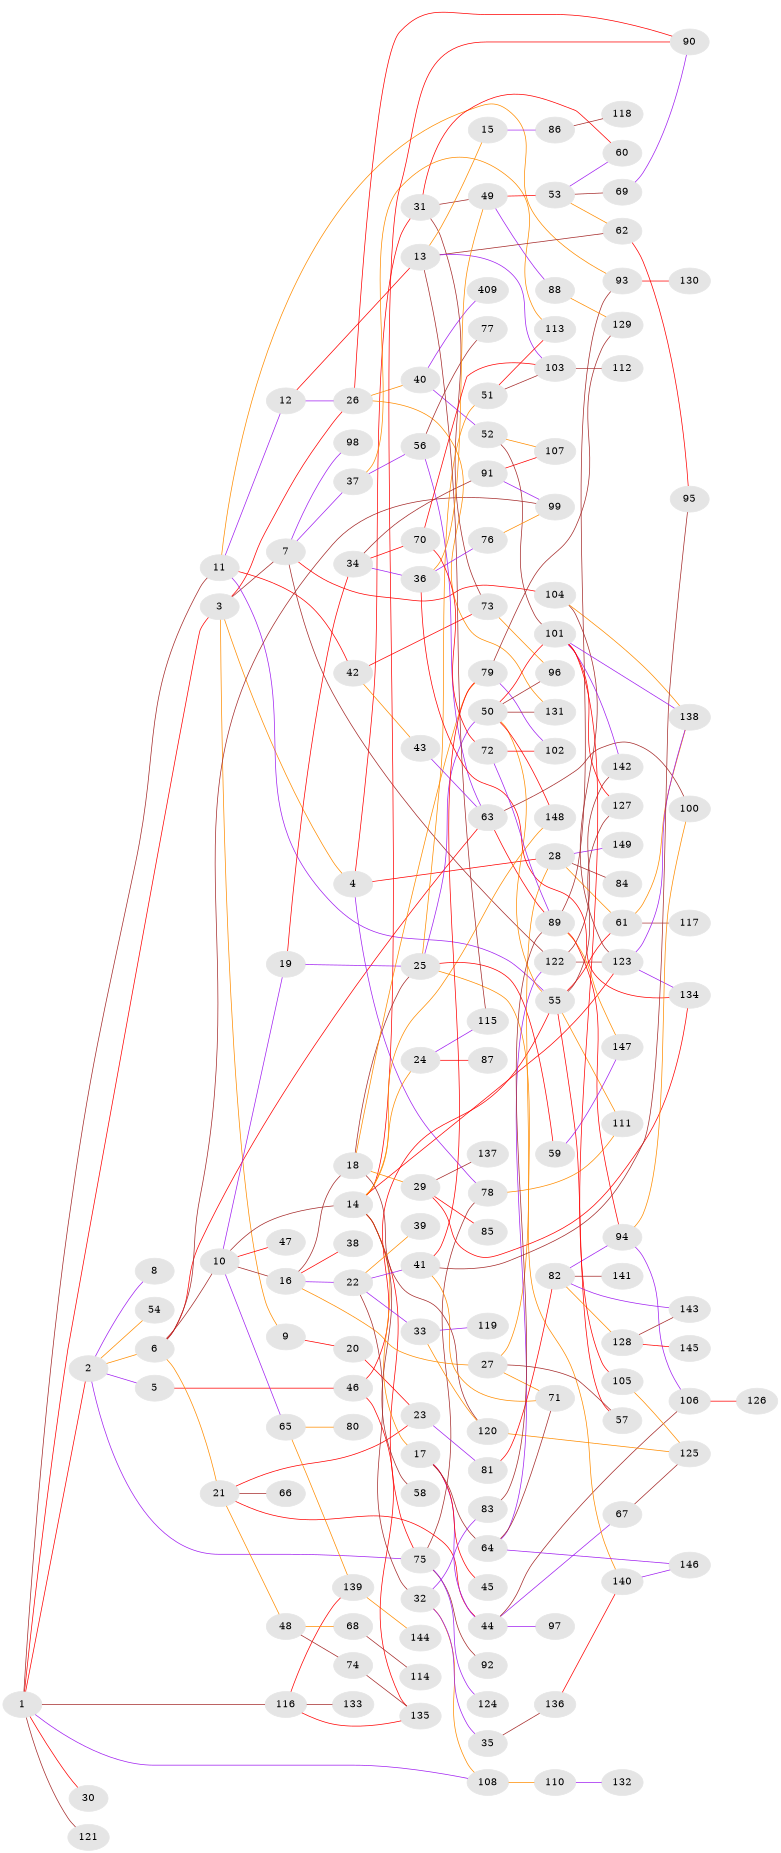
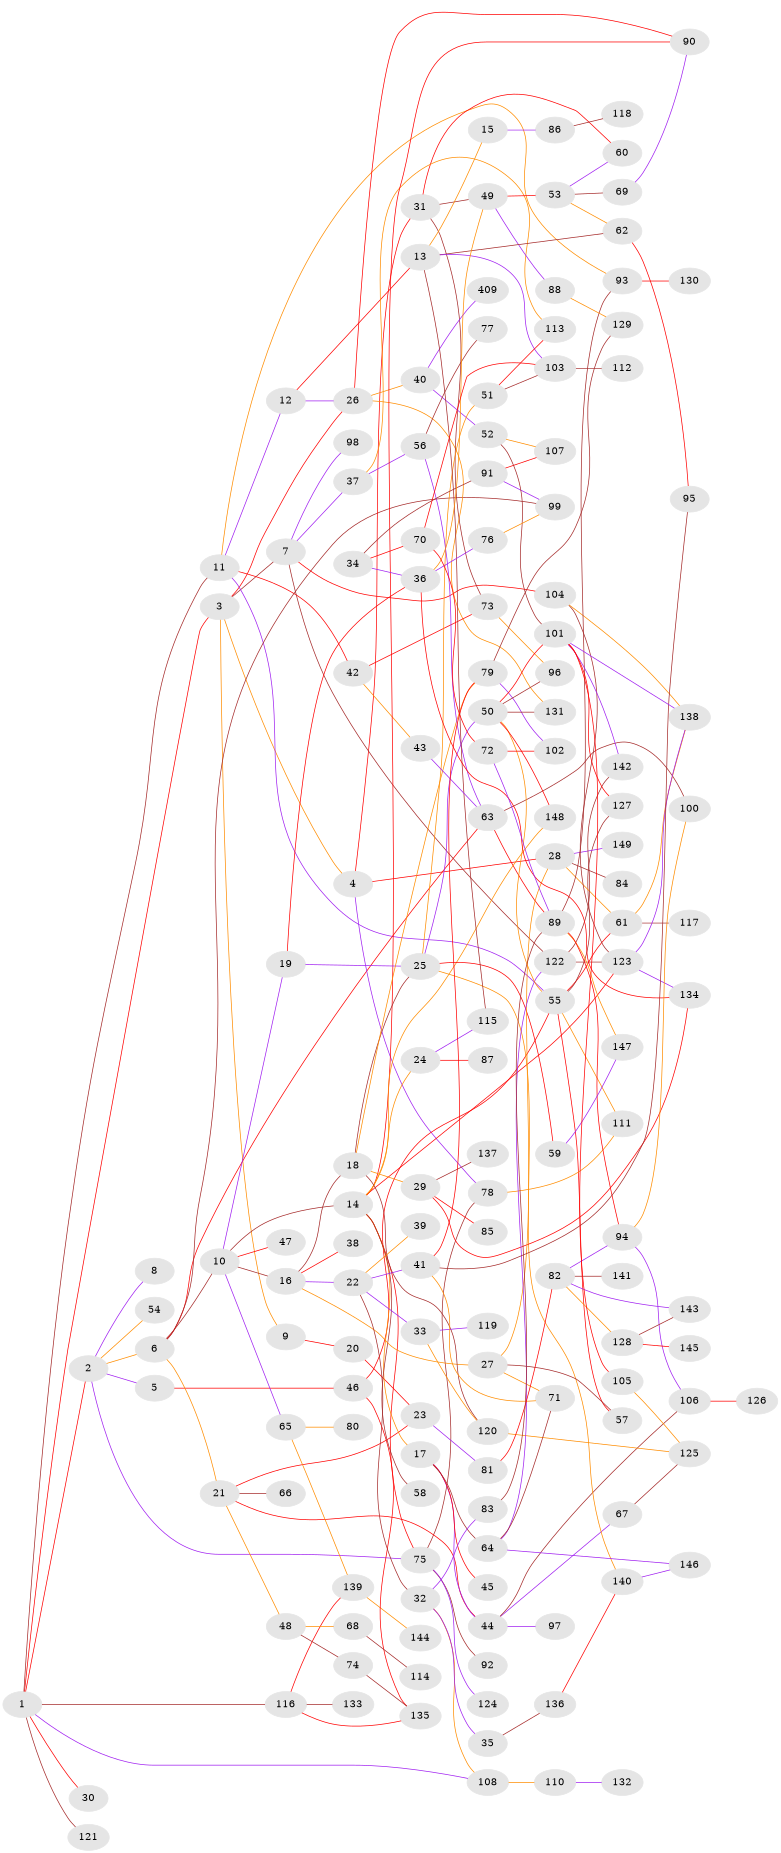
edge "34" -- "19": now "36" -- "19"
